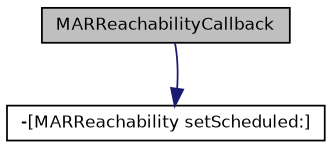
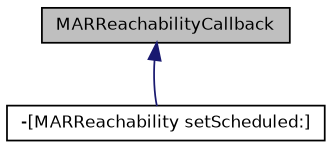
edge "MARReachabilityCallback" -> "-[MARReachability setScheduled:]": reversed
